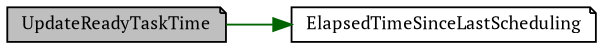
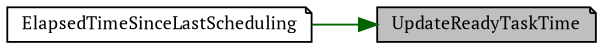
edge "UpdateReadyTaskTime" -> "ElapsedTimeSinceLastScheduling": reversed
